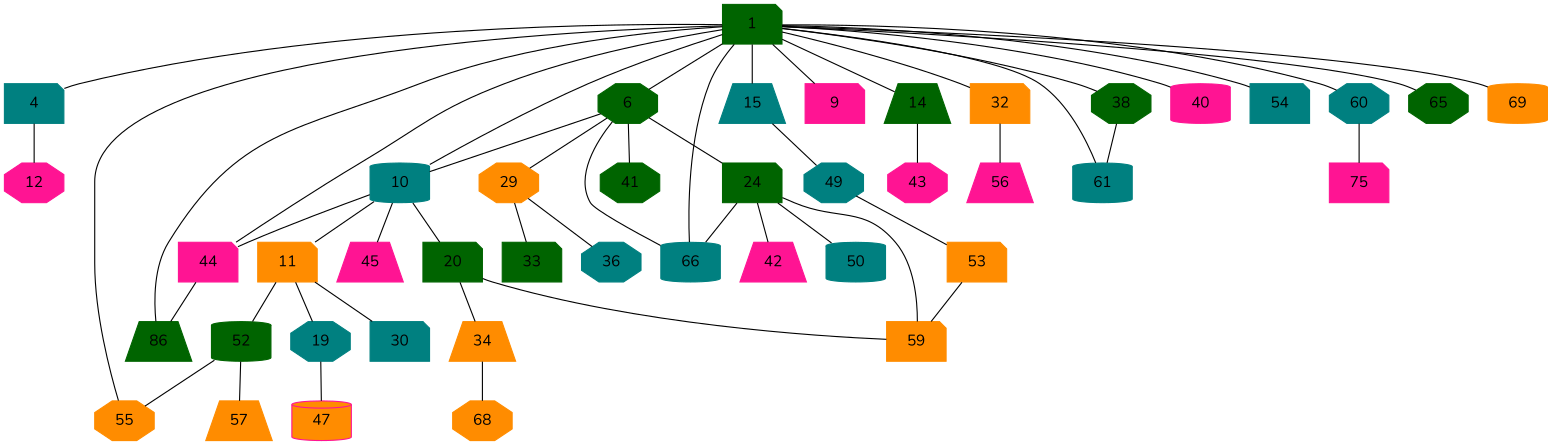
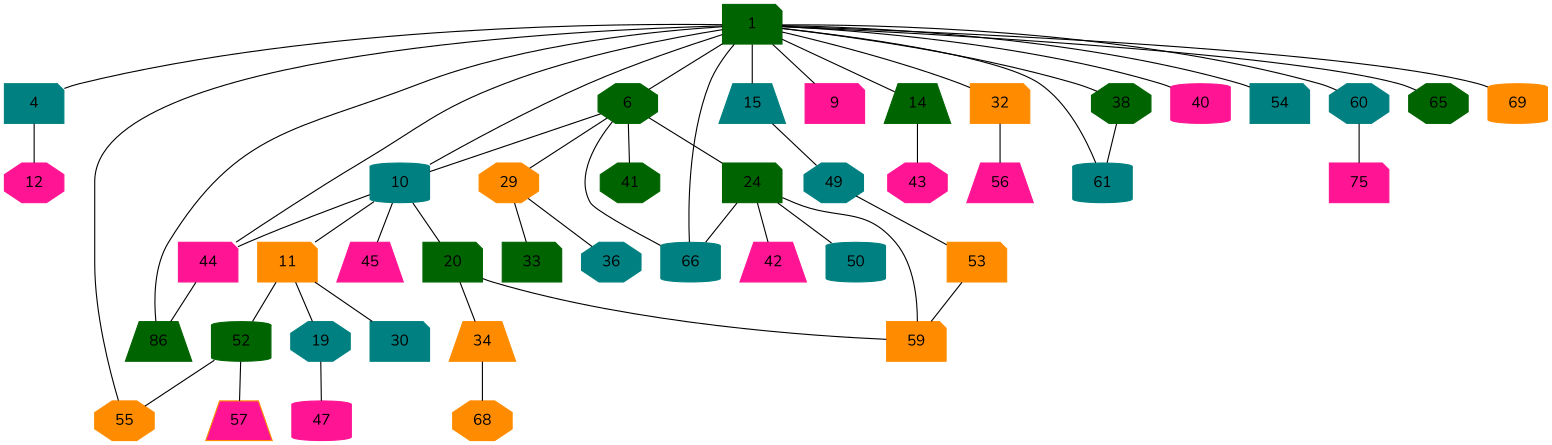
node "57": fillcolor darkorange -> deeppink
node "47": fillcolor darkorange -> deeppink
